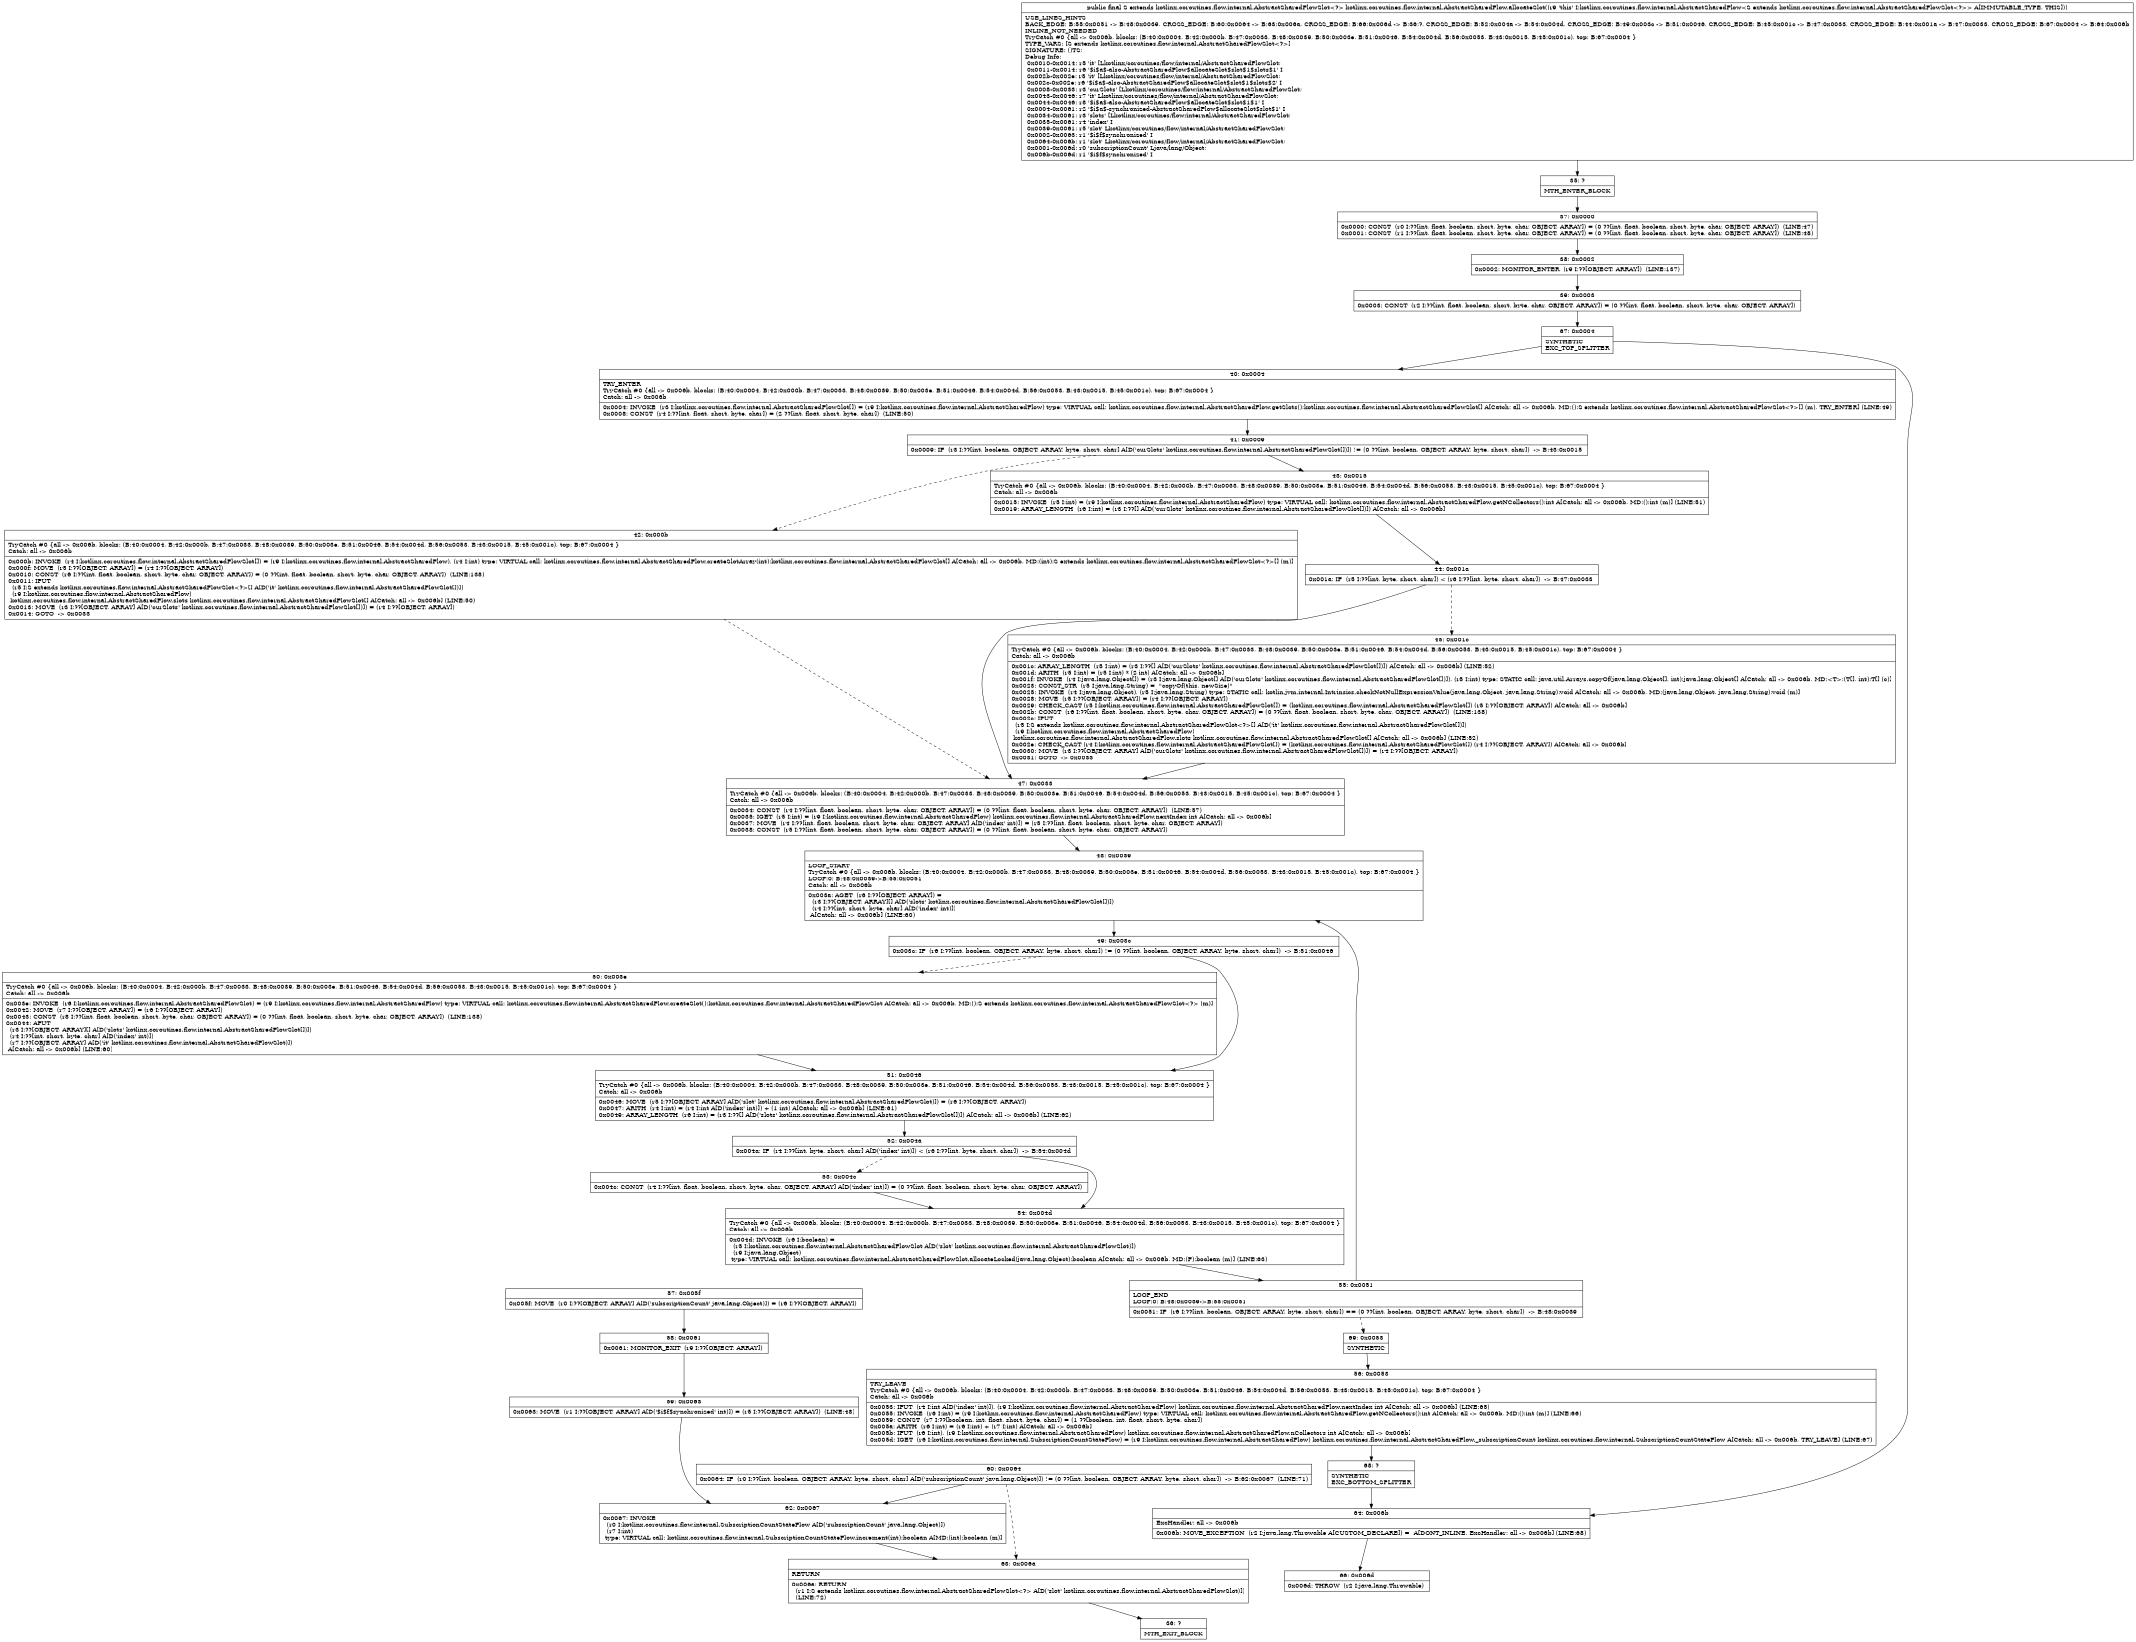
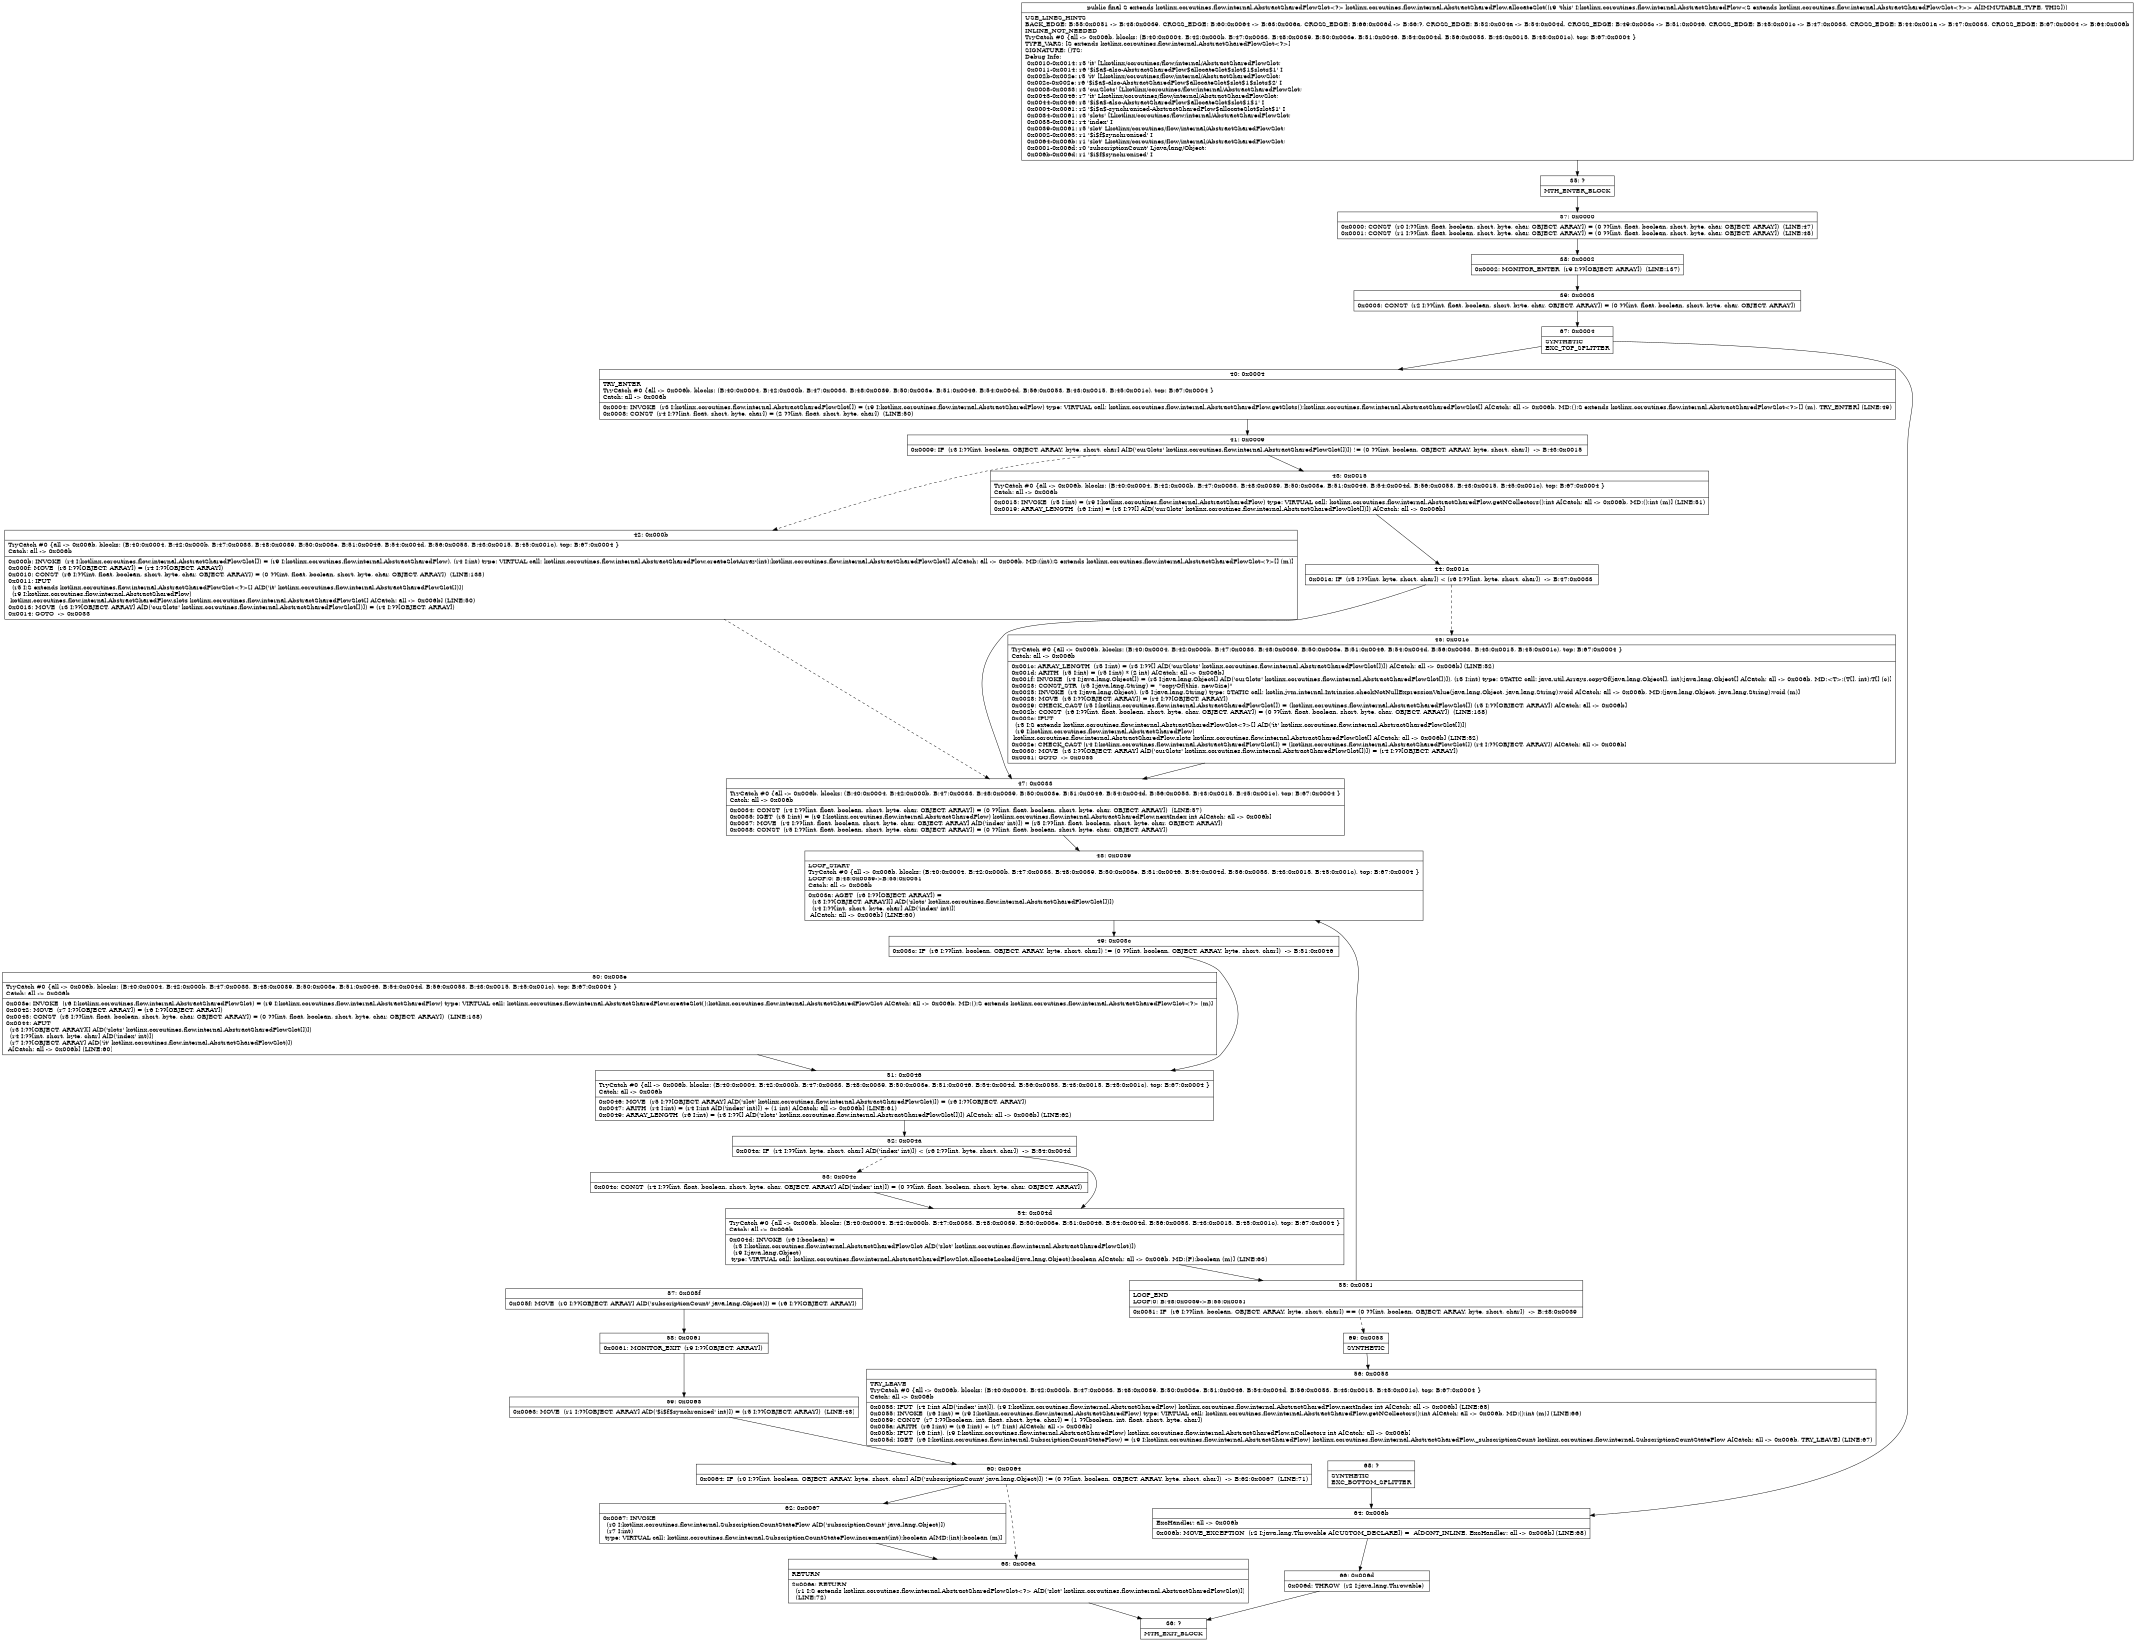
edge "49: 0x003c" -> "50: 0x003e": removed
edge "56: 0x0053" -> "68: ?": removed
edge "59: 0x0063" -> "62: 0x0067": now "59: 0x0063" -> "60: 0x0064"
node "63: 0x006a": text "0x006a: RETURN" -> "2x006a: RETURN"
edge "66: 0x006d" -> "36: ?": added
